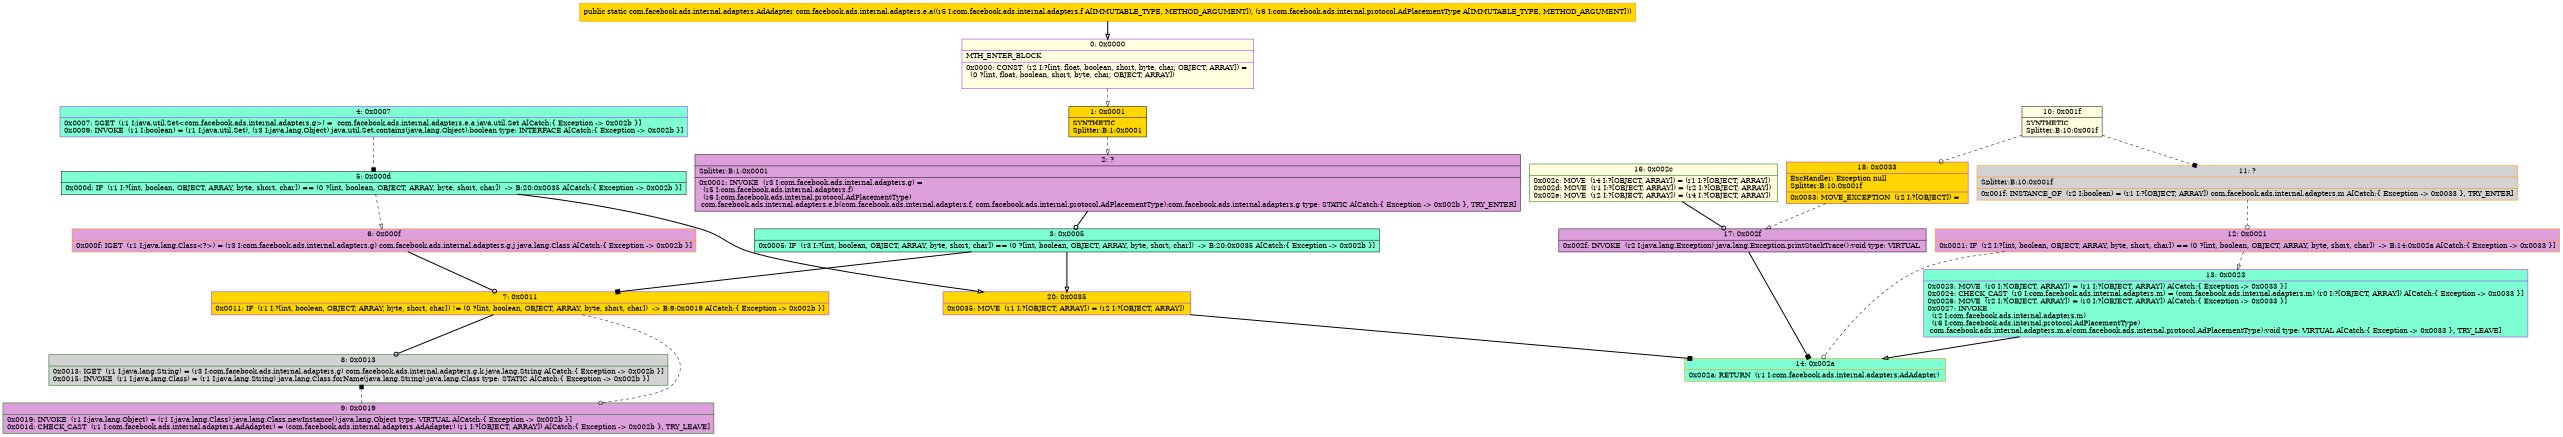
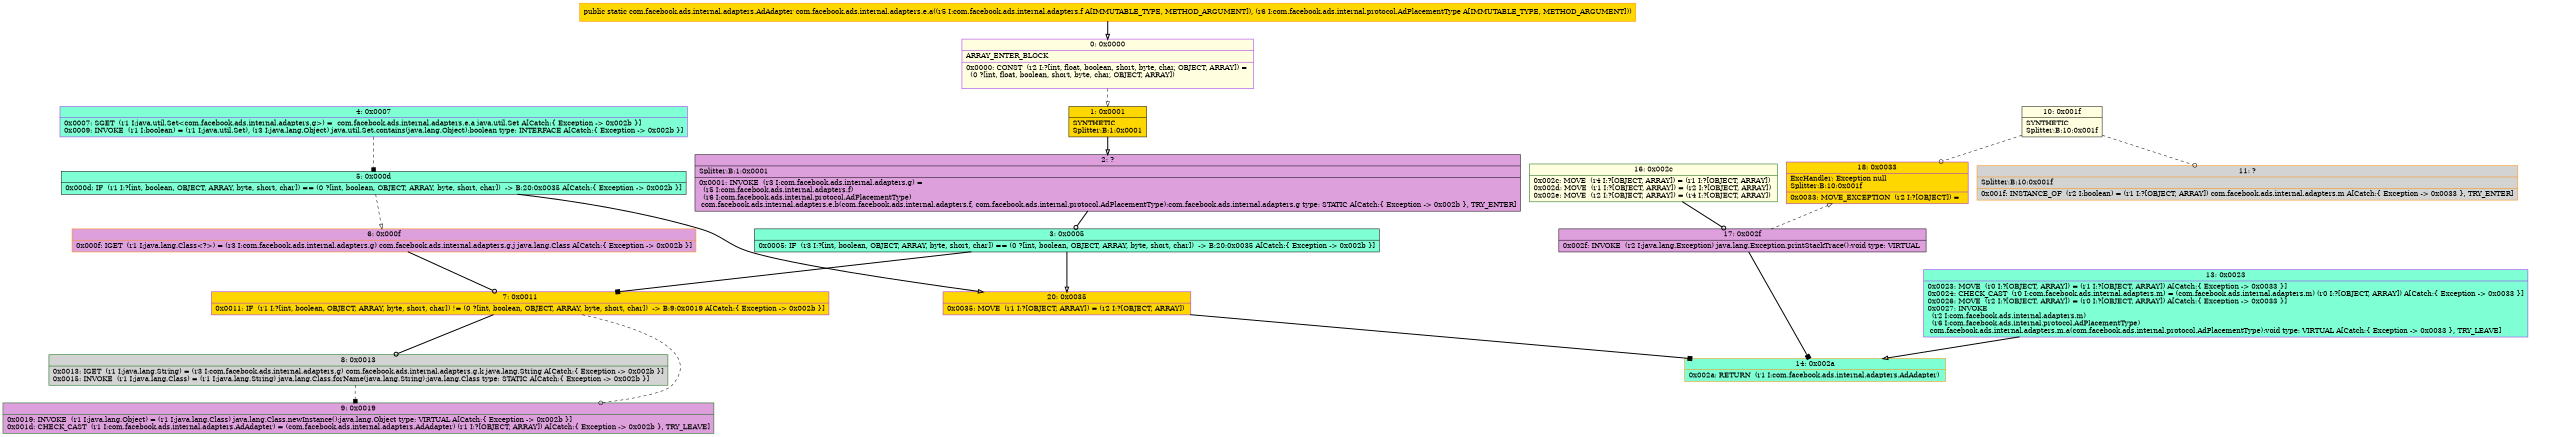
node "0: 0x0000": text "MTH_ENTER_BLOCK" -> "ARRAY_ENTER_BLOCK"
edge "1: 0x0001" -> "2: ?": style dashed -> bold
edge "10: 0x001f" -> "11: ?": arrowhead box -> odot
edge "18: 0x0033" -> "17: 0x002f": reversed
node "12: 0x0021": removed
edge "9: 0x0019" -> "8: 0x0013": reversed
